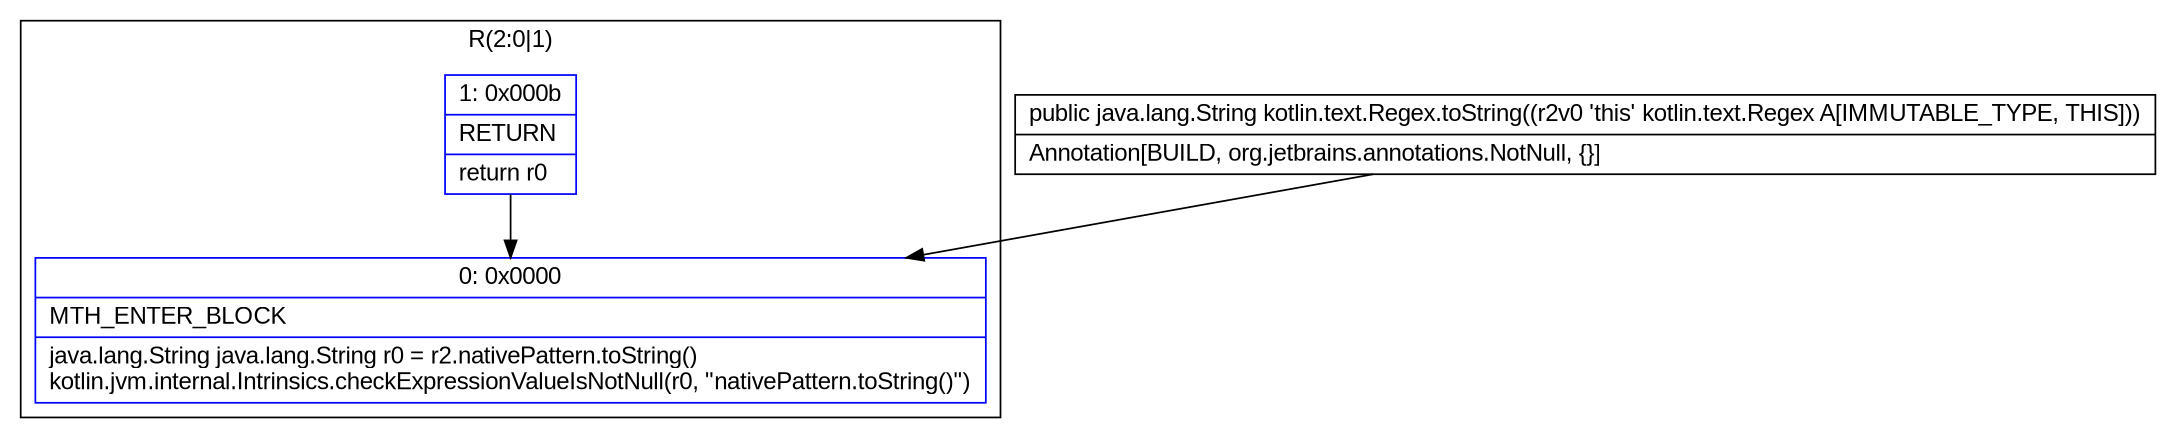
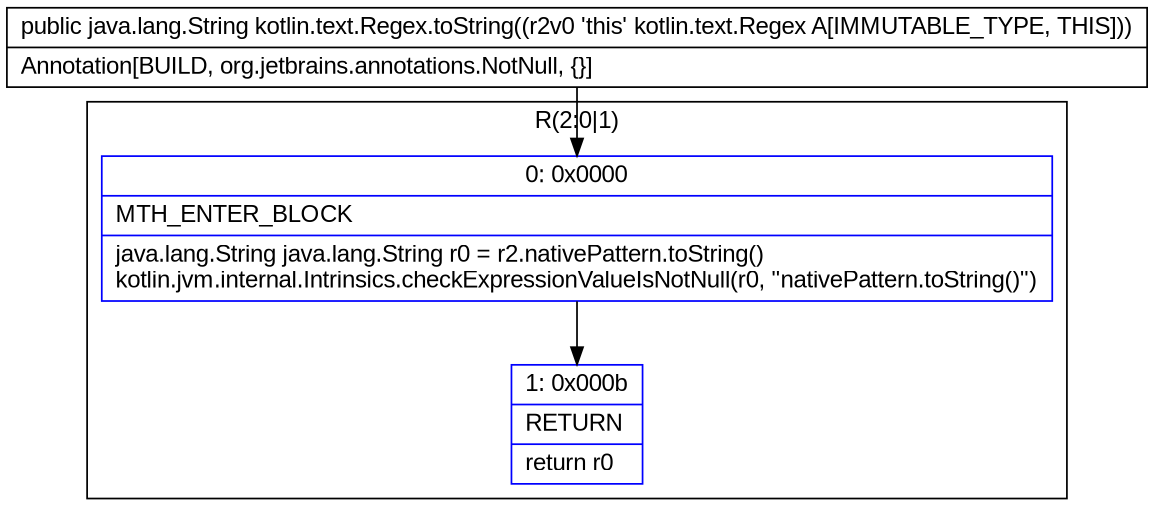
edge "1: 0x000b" -> "0: 0x0000": reversed
